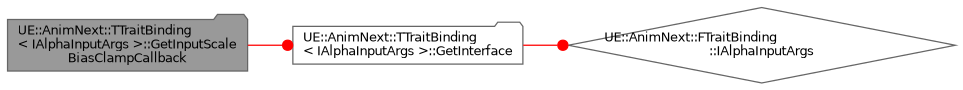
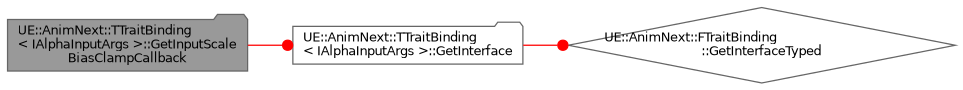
node "UE::AnimNext::FTraitBinding ::IAlphaInputArgs": label "UE::AnimNext::FTraitBinding ::IAlphaInputArgs" -> "UE::AnimNext::FTraitBinding ::GetInterfaceTyped"
